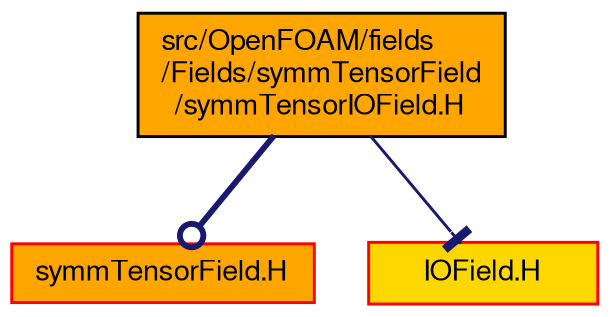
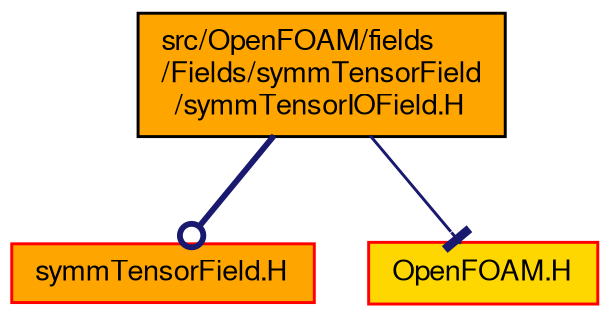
node "IOField.H": label "IOField.H" -> "OpenFOAM.H"
